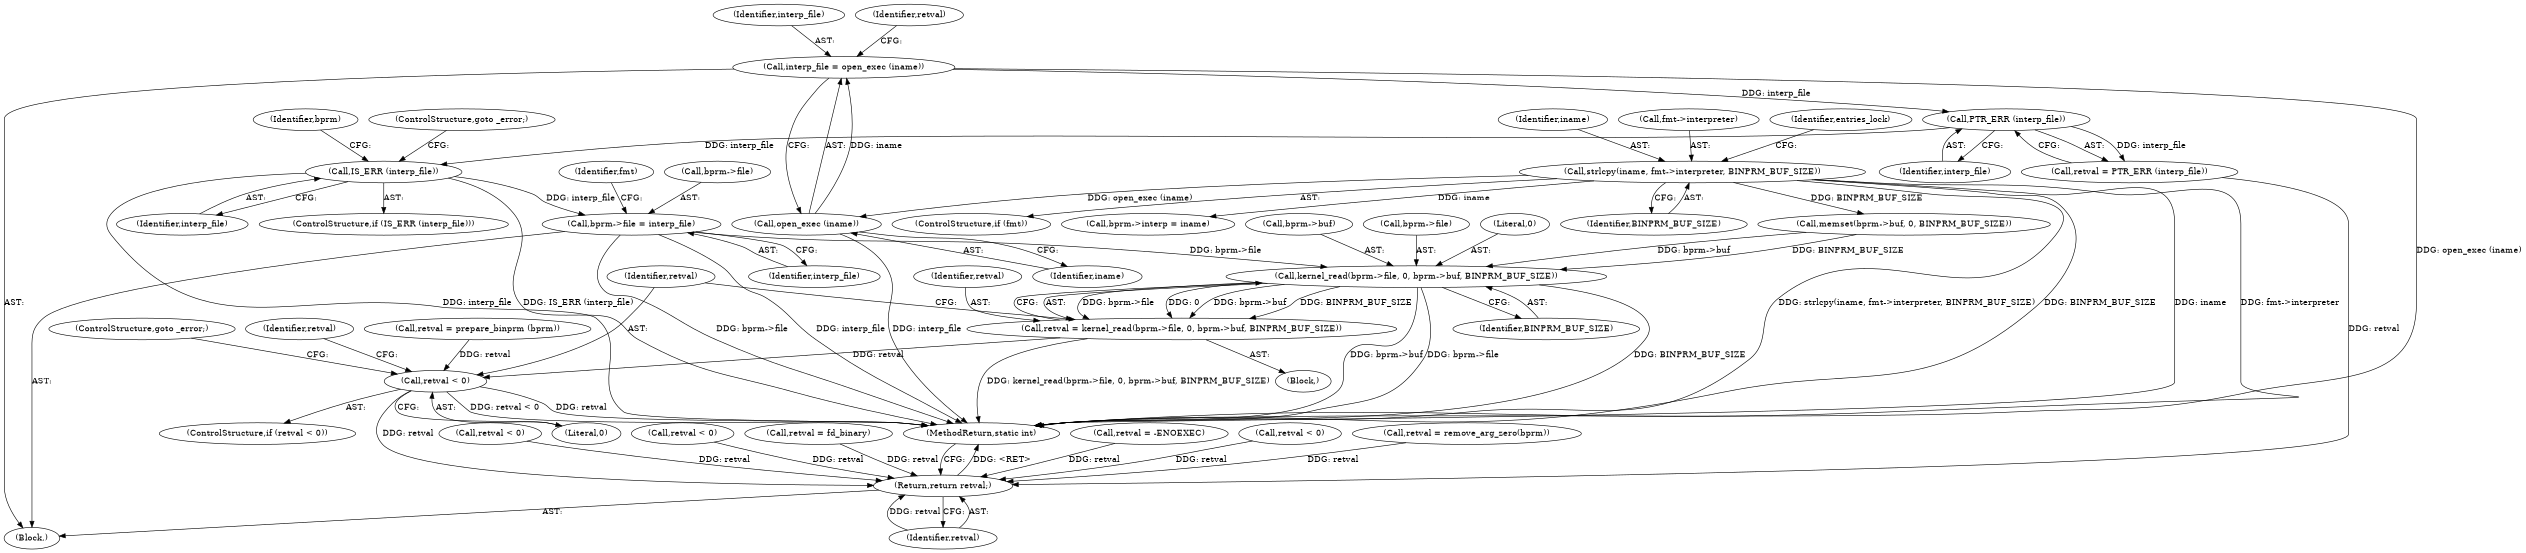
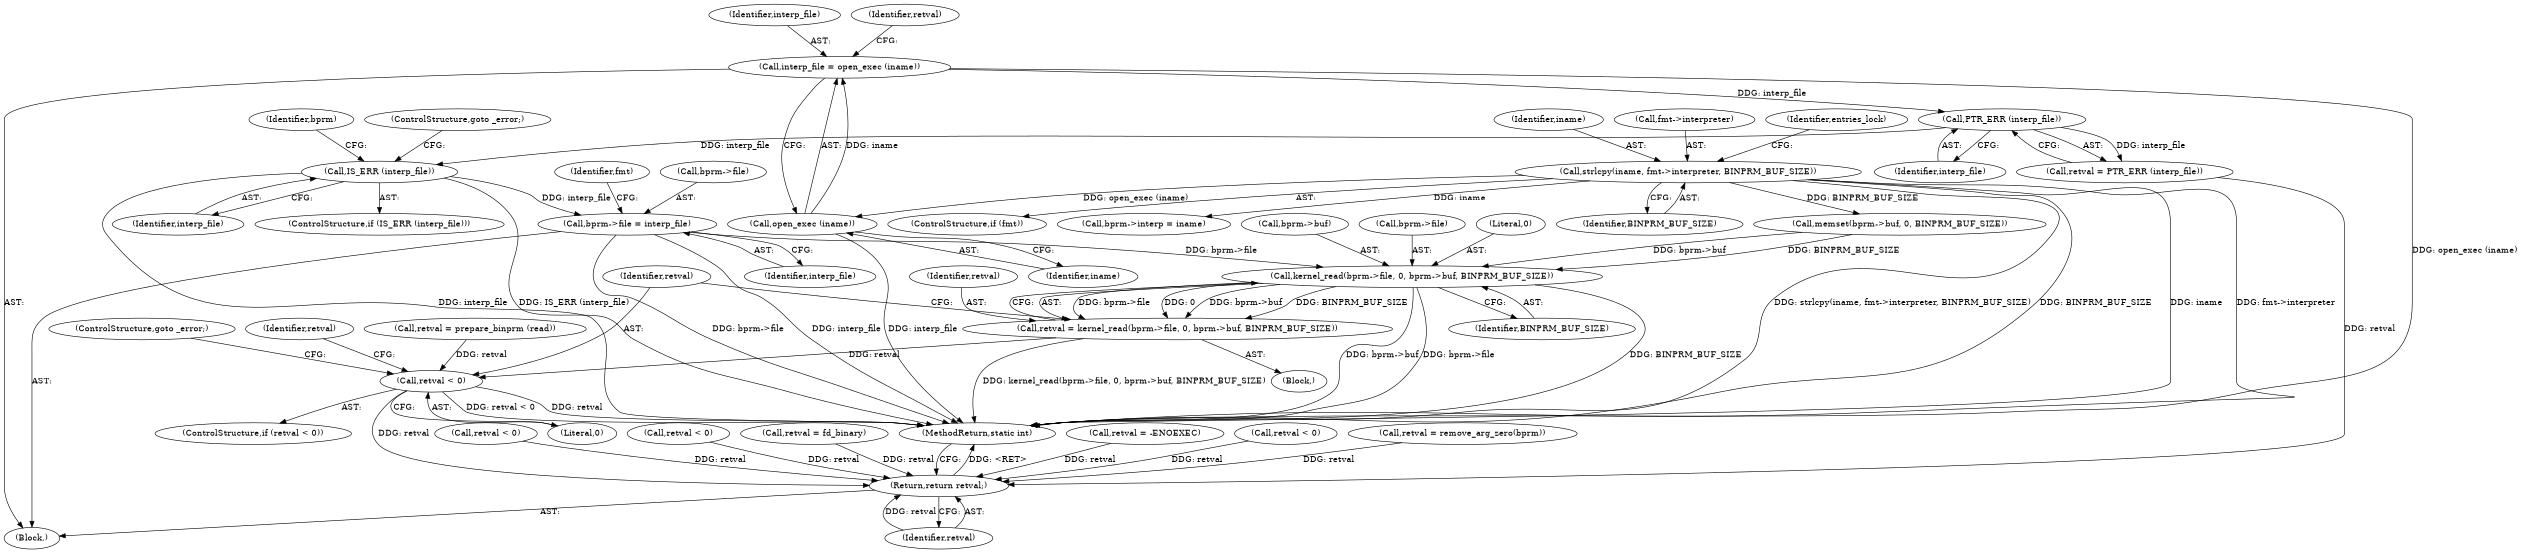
node "(Call,retval = prepare_binprm (bprm))": label "(Call,retval = prepare_binprm (bprm))" -> "(Call,retval = prepare_binprm (read))"
